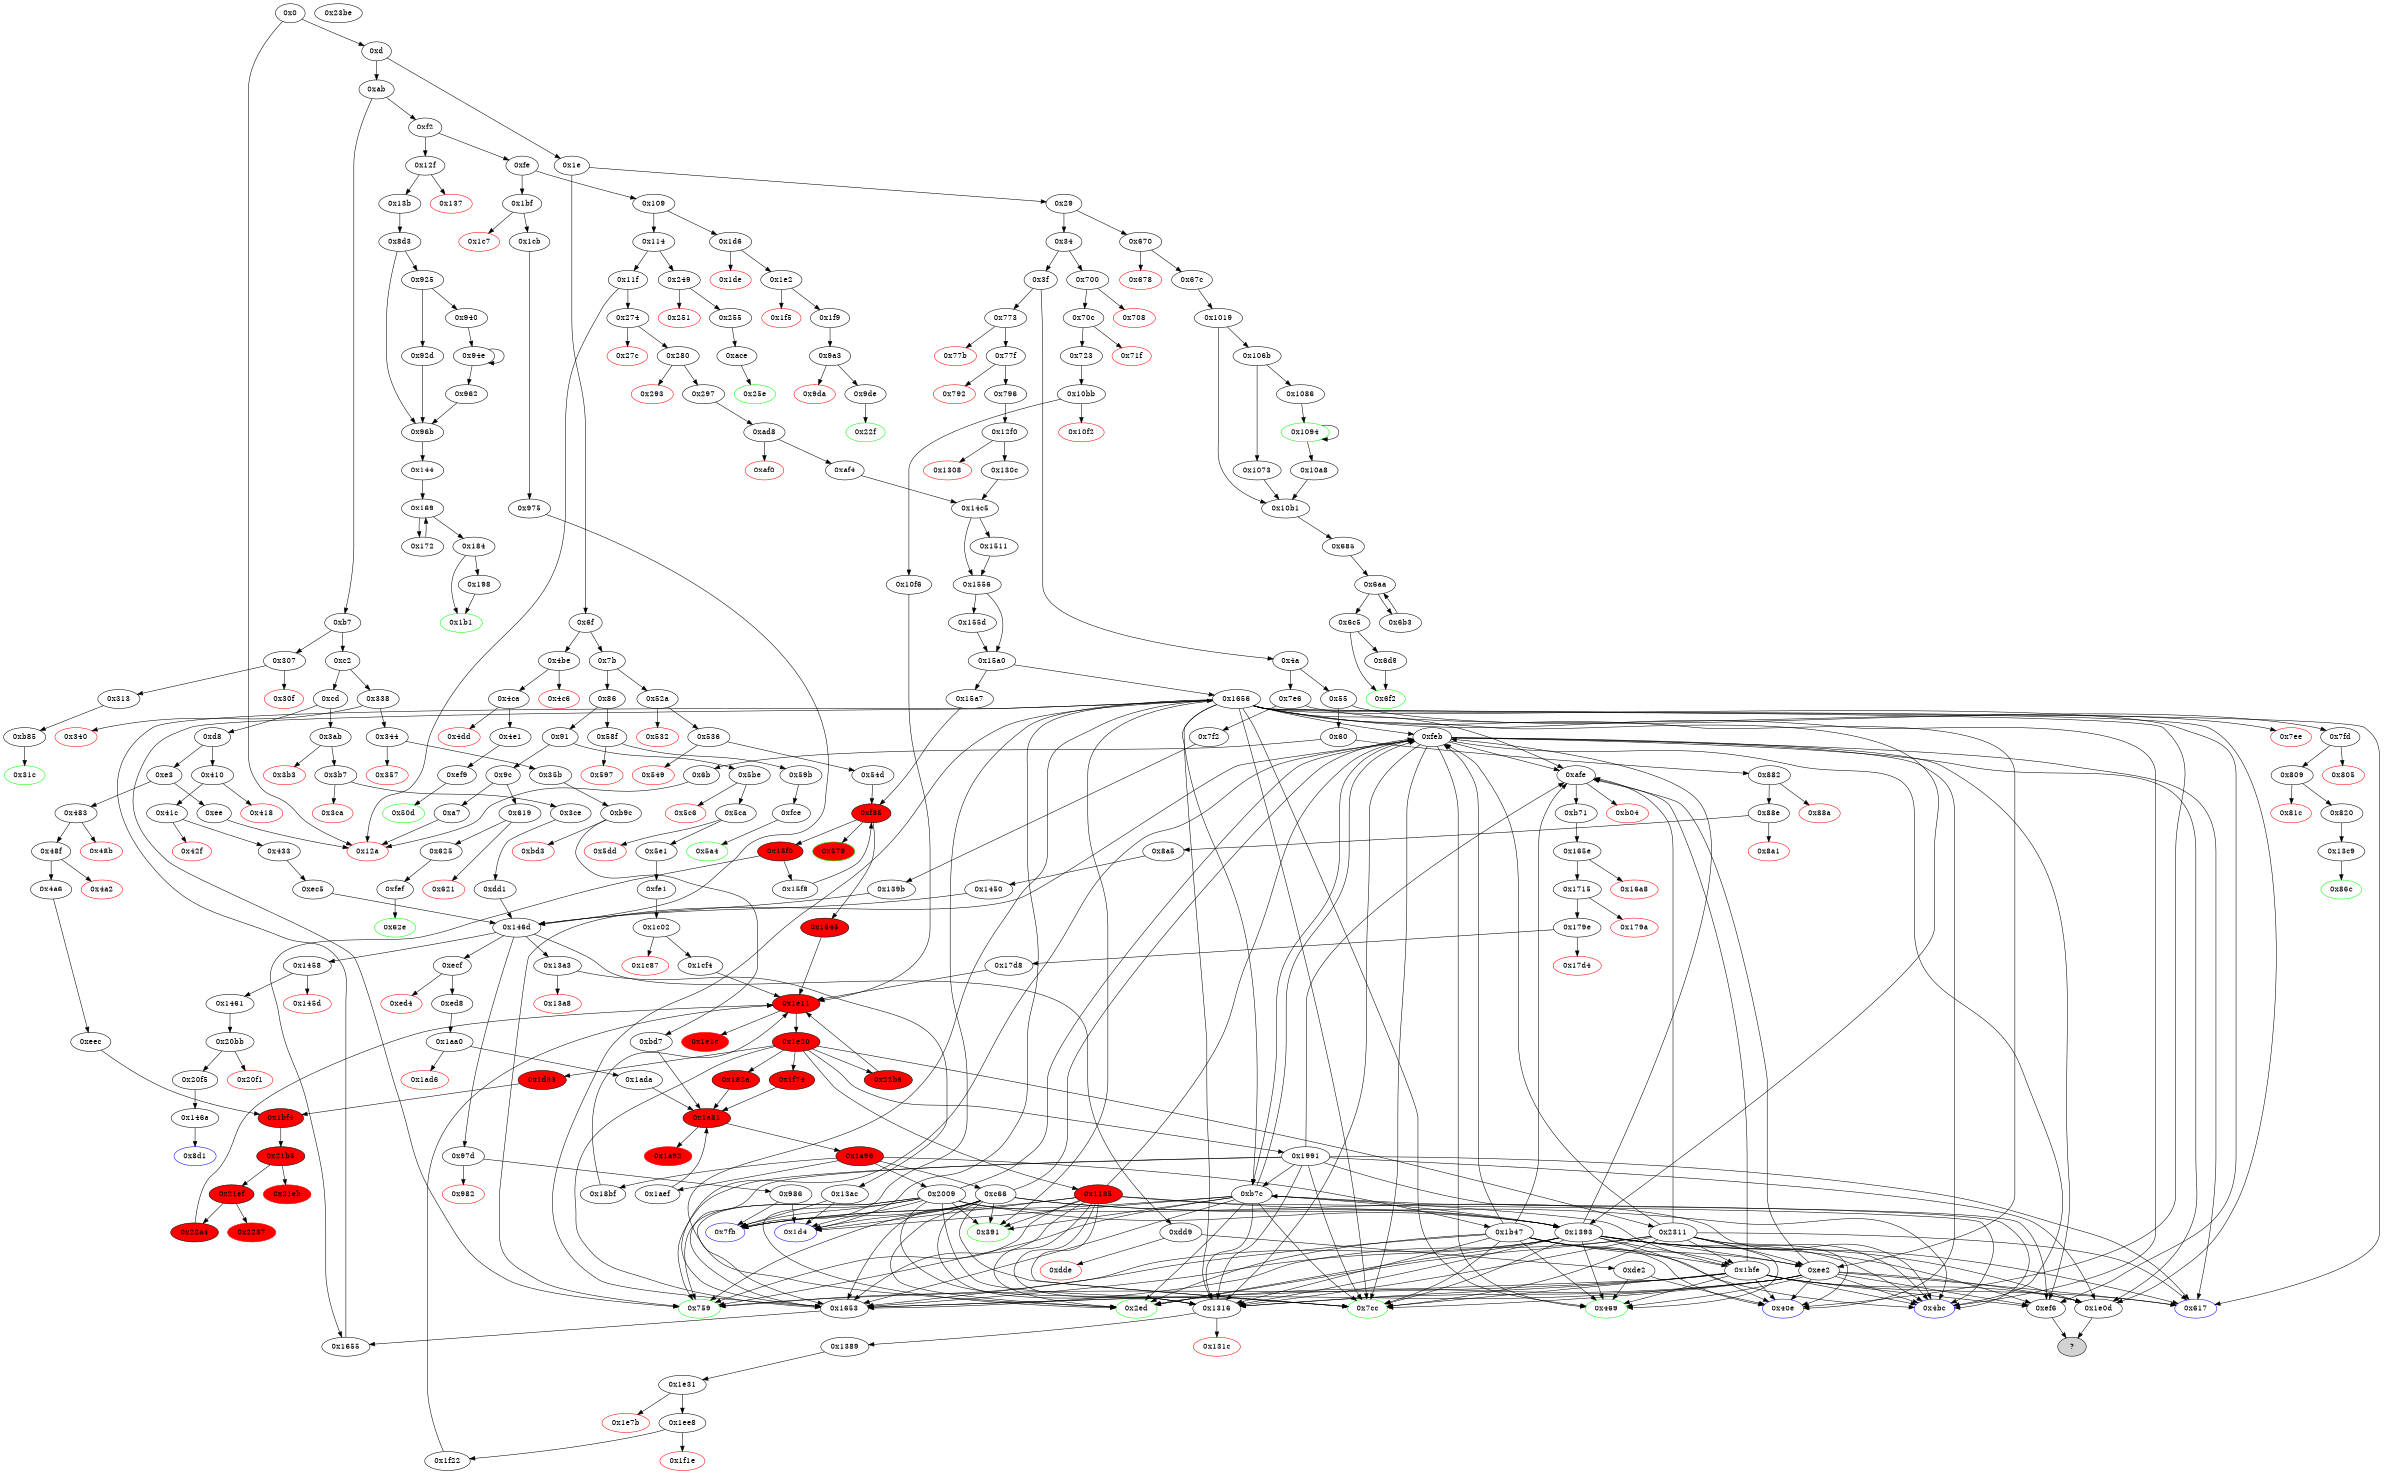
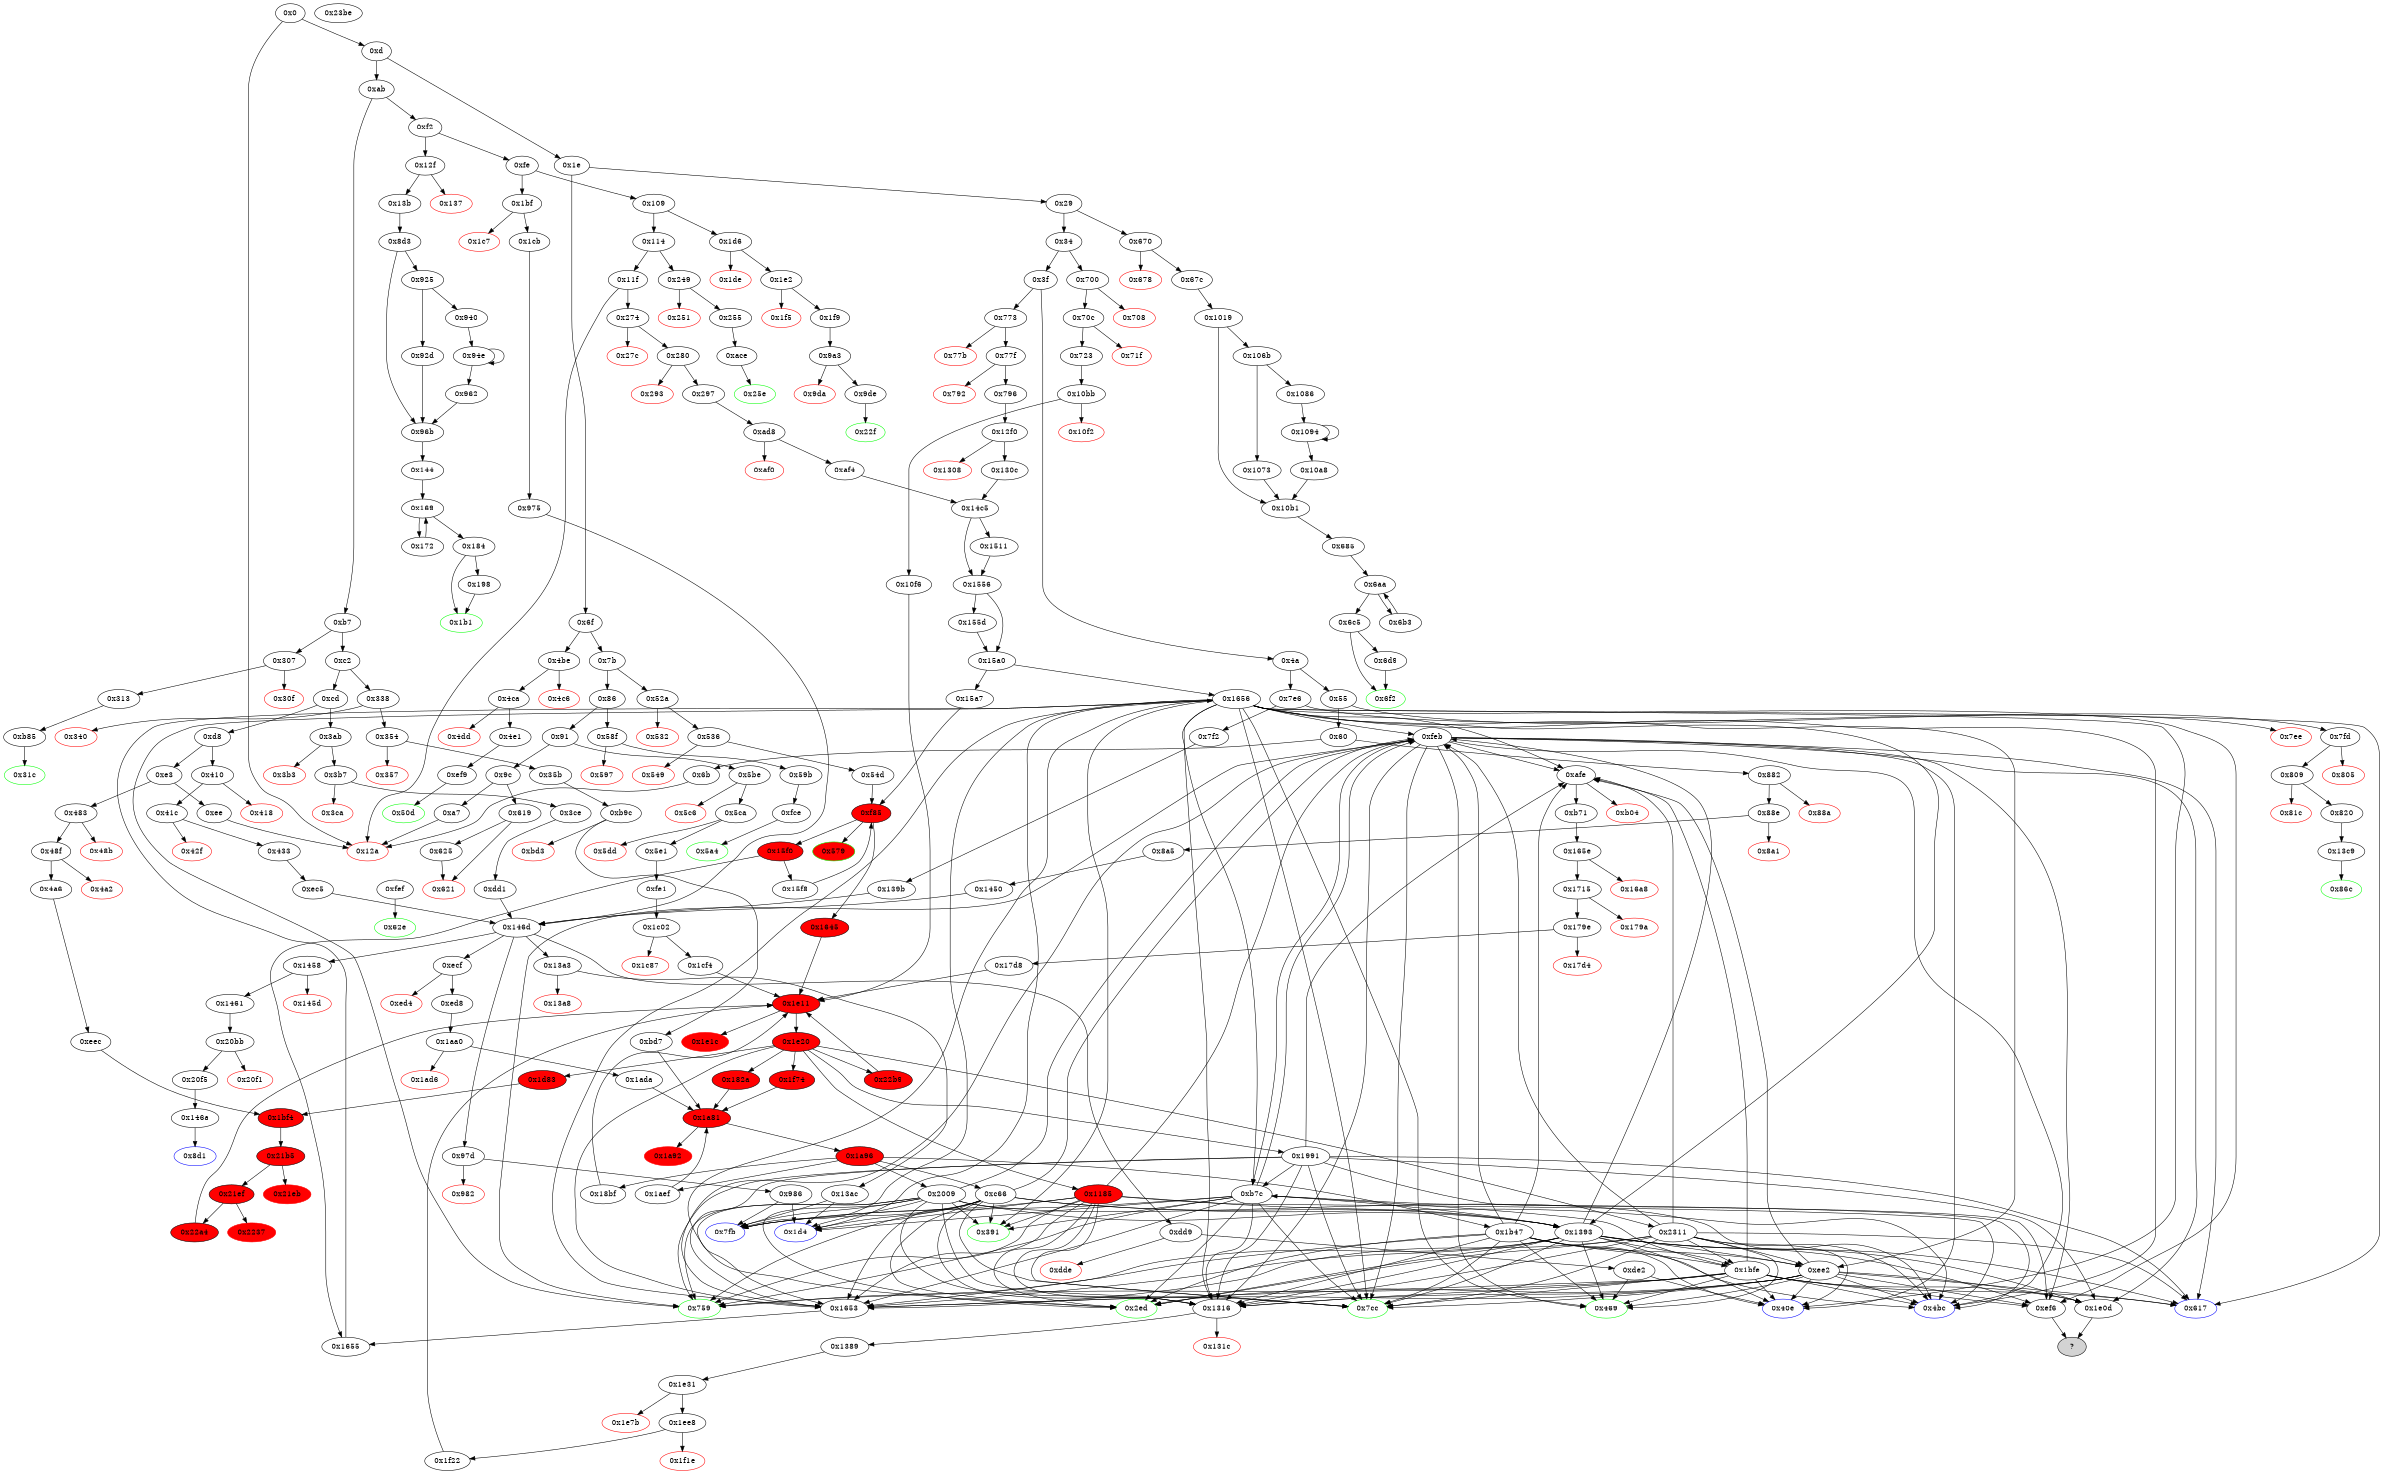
node "0x1094": color green -> black
edge "0x1656" -> "0x1e0d": removed
node "0x344": label "0x344" -> "0x354"
edge "0x625" -> "0xfef": now "0x625" -> "0x621"
edge "0x1393" -> "0x4bc": removed
